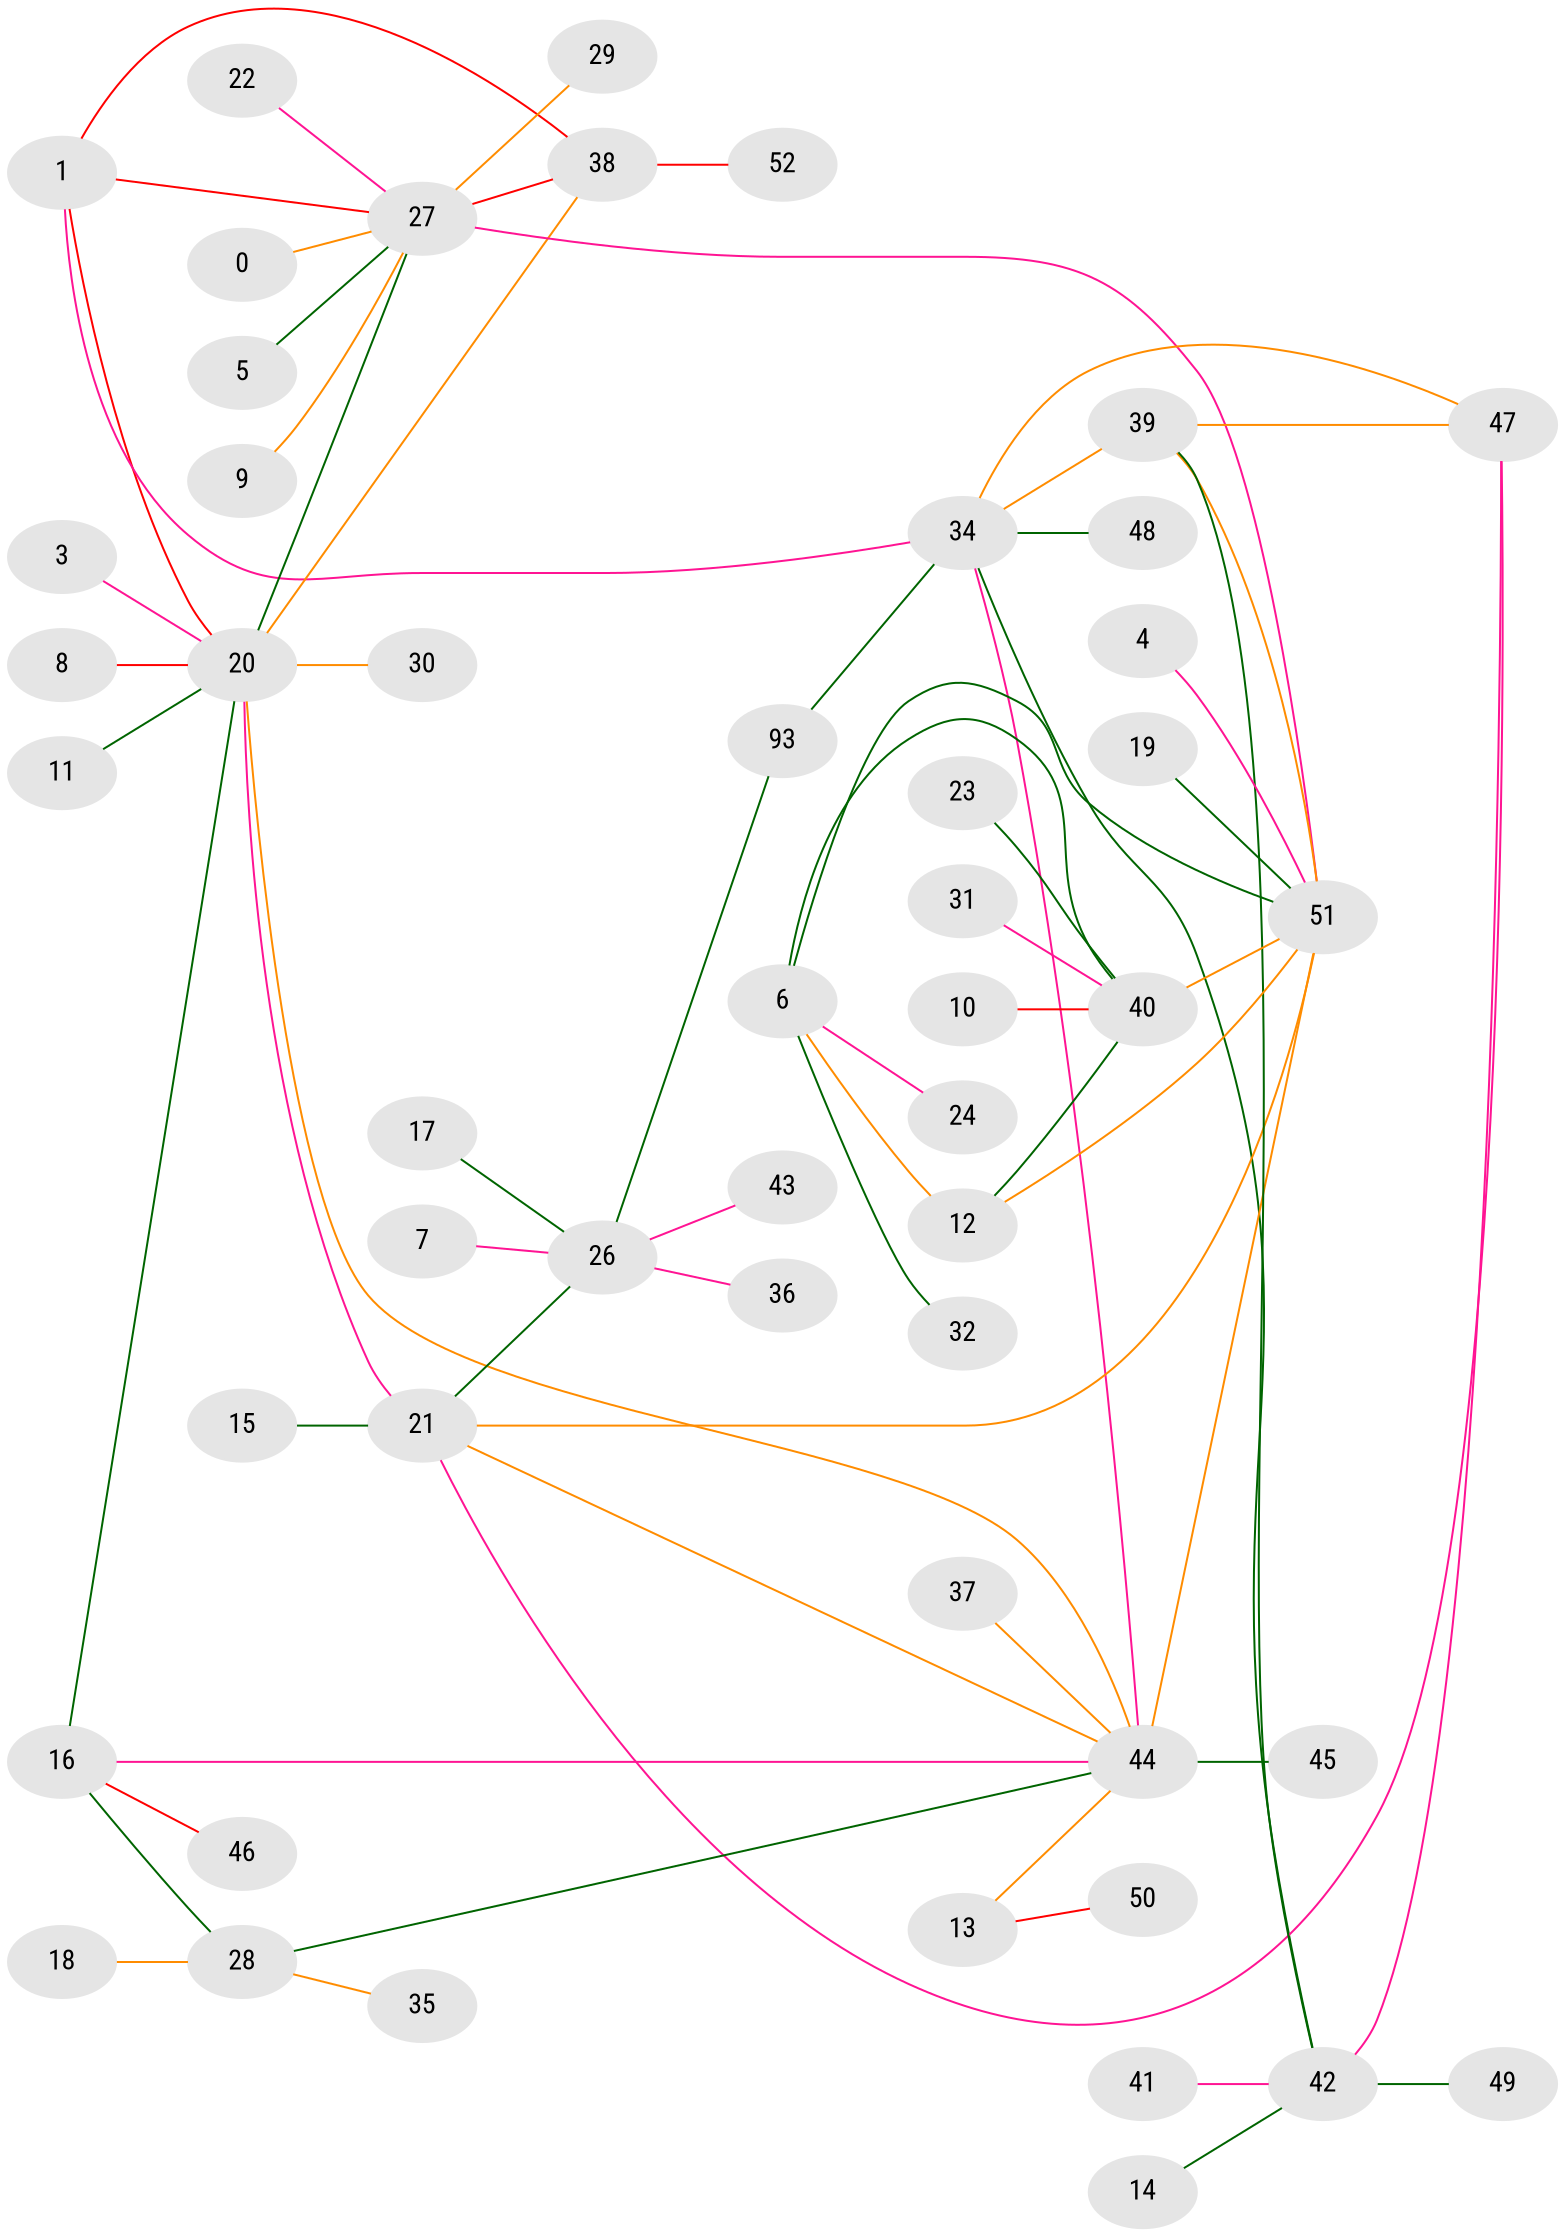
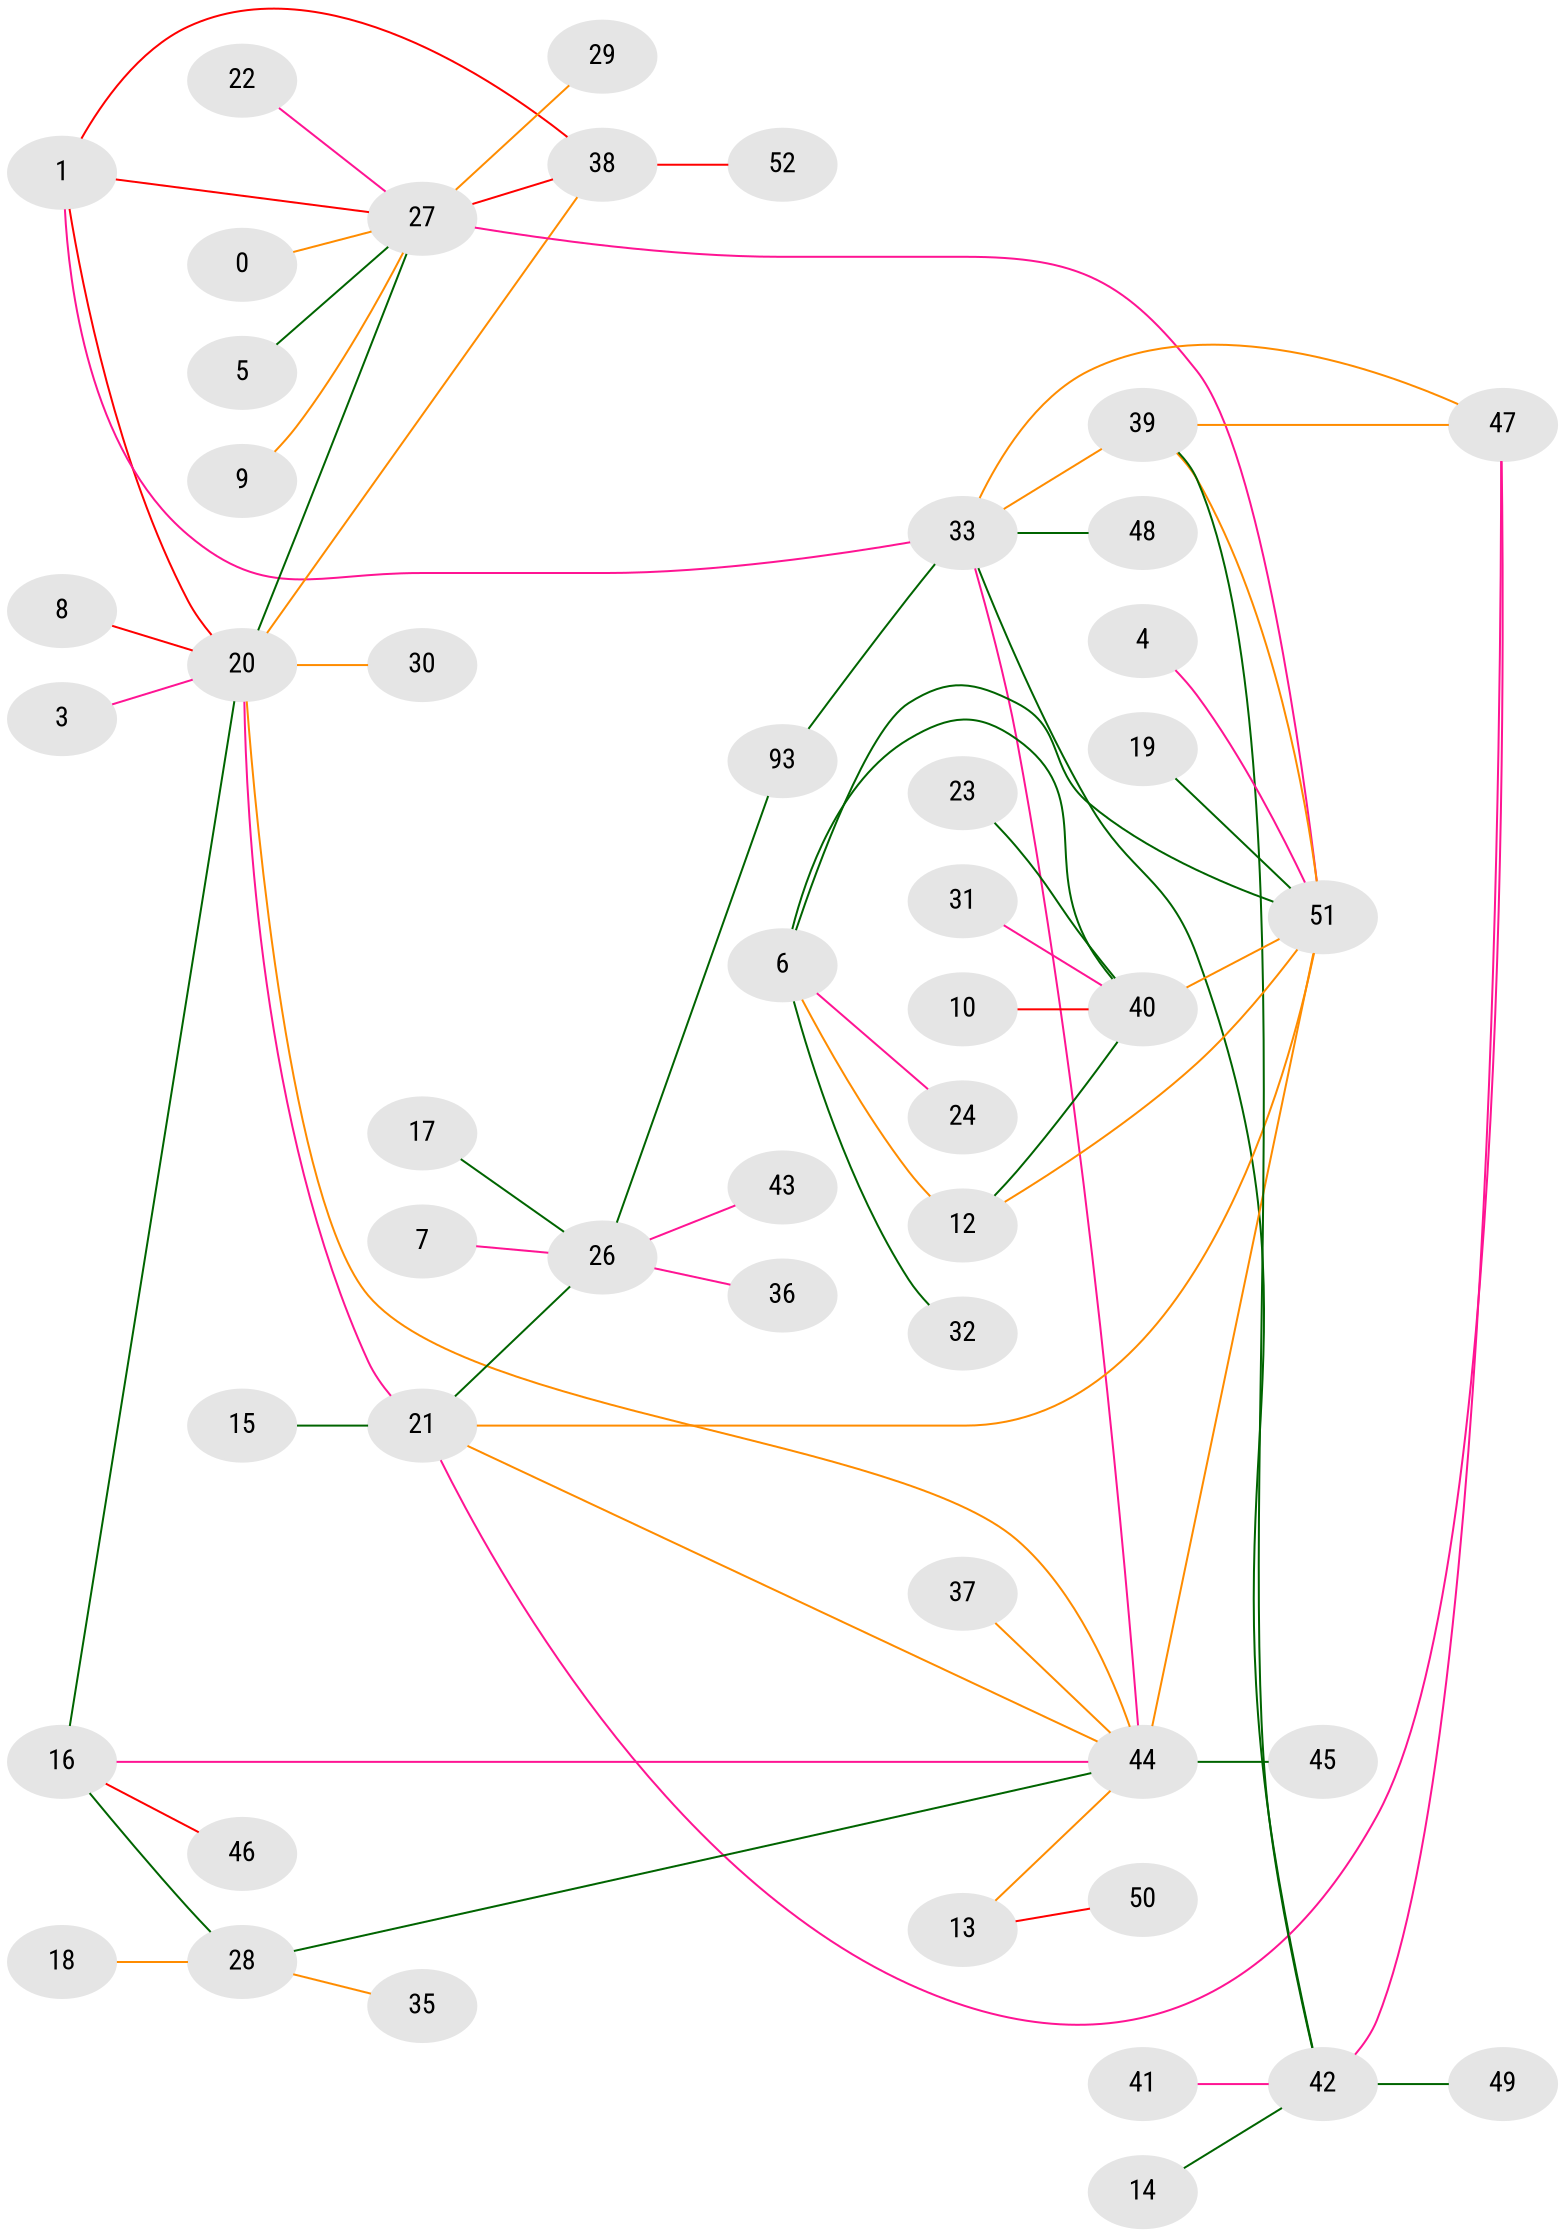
node "34": label "34" -> "33"
node "11": removed
